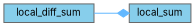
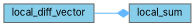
node "local_diff_sum": label "local_diff_sum" -> "local_diff_vector"
